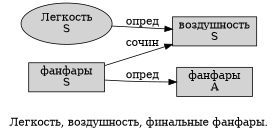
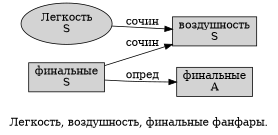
edge "Легкость S" -> "воздушность S": label "опред" -> "сочин"
node "фанфары S": label "фанфары S" -> "финальные S"
node "фанфары A": label "фанфары A" -> "финальные A"
